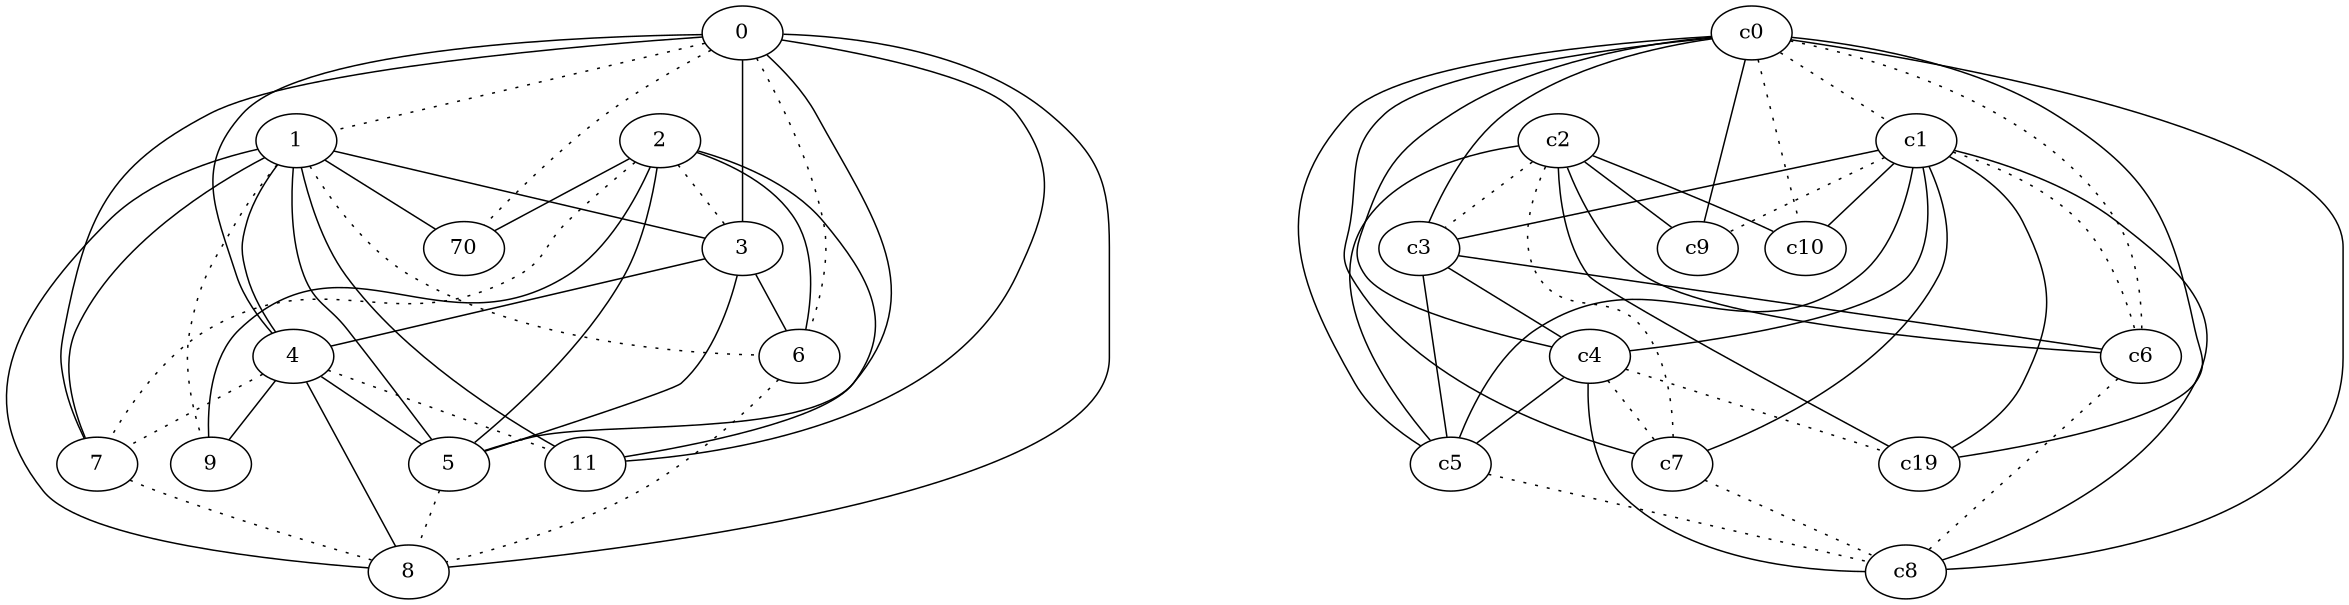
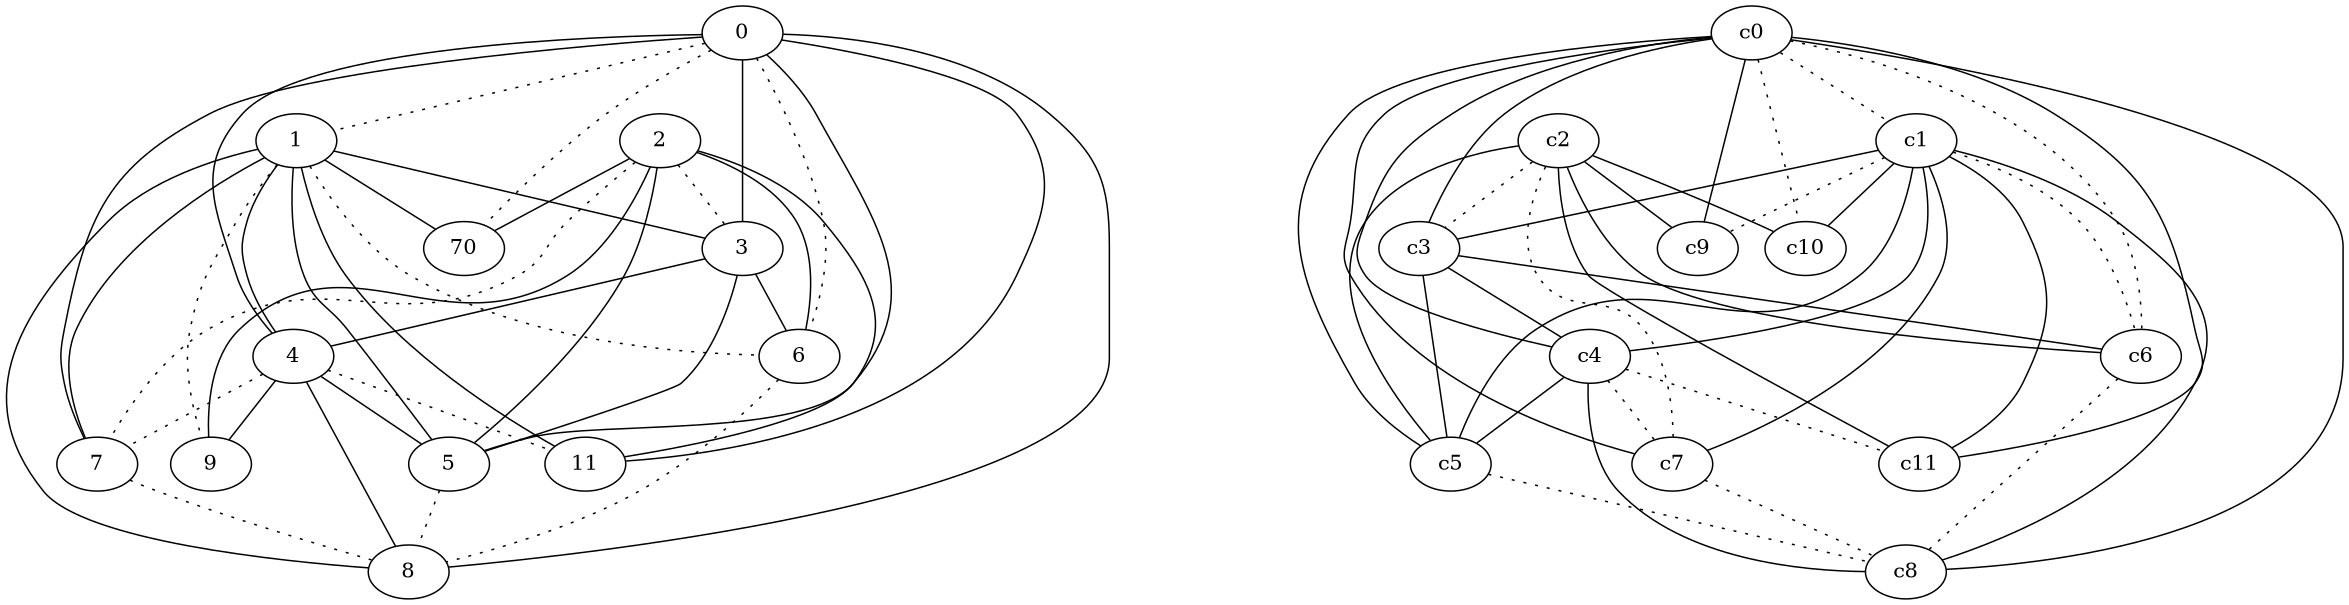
node "c19": label "c19" -> "c11"
